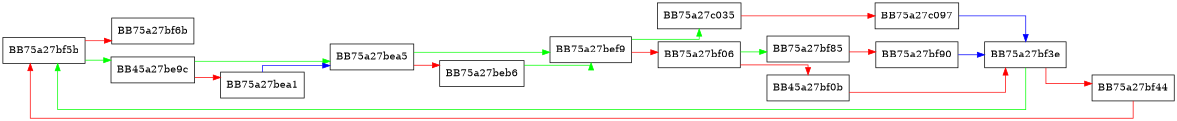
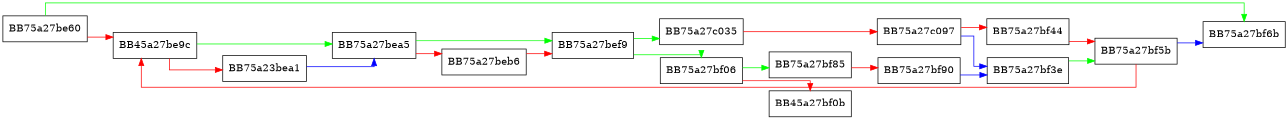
node "BB75a27be60": added
edge "BB75a27bf5b" -> "BB75a27bf6b": color red -> blue
edge "BB75a27bef9" -> "BB75a27bf06": color red -> green
edge "BB75a27bf5b" -> "BB45a27be9c": color green -> red
edge "BB75a27beb6" -> "BB75a27bef9": color green -> red
edge "BB75a27bf3e" -> "BB75a27bf44": now "BB75a27c097" -> "BB75a27bf44"
node "BB75a27bea1": label "BB75a27bea1" -> "BB75a23bea1"
edge "BB45a27bf0b" -> "BB75a27bf3e": removed
